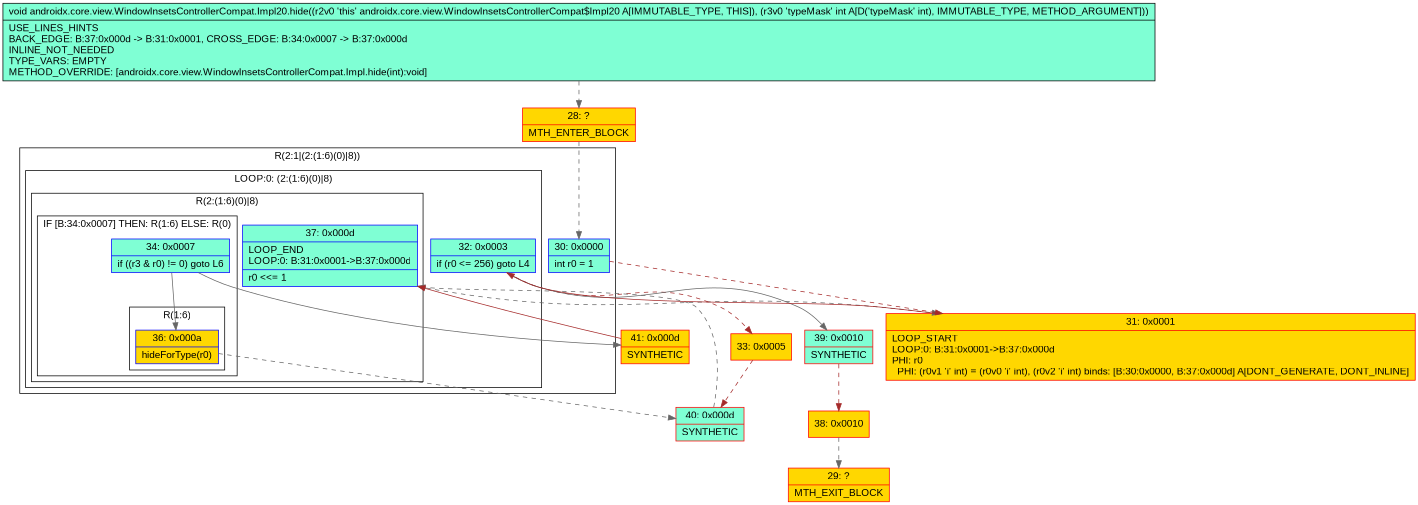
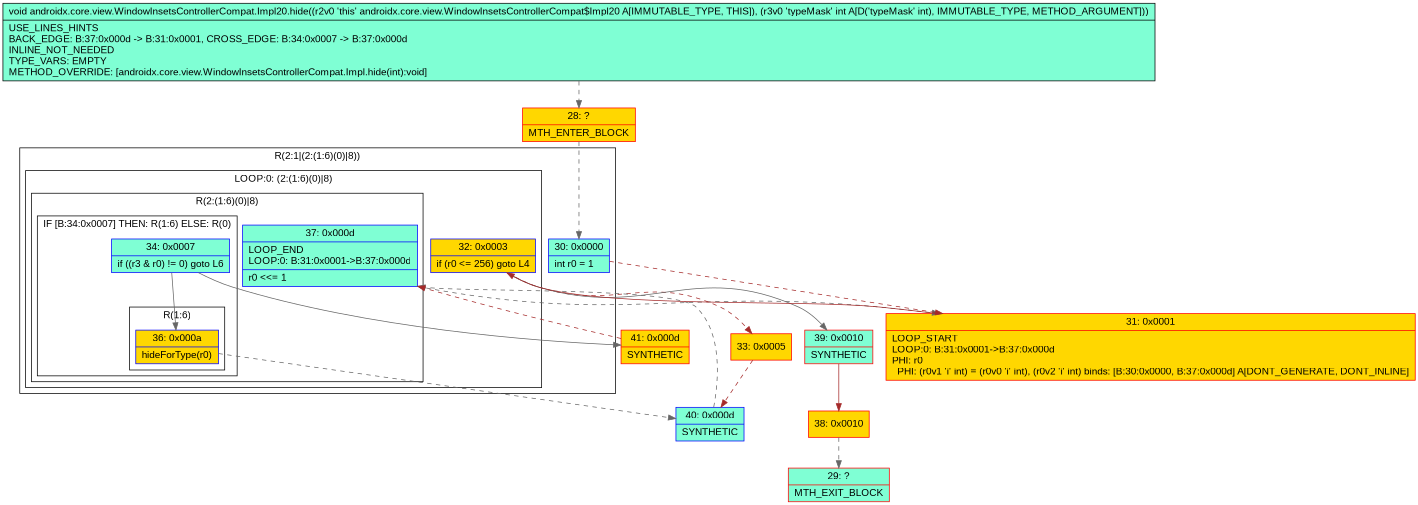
node "32: 0x0003": fillcolor aquamarine -> gold
edge "41: 0x000d" -> "37: 0x000d": style solid -> dashed
edge "39: 0x0010" -> "38: 0x0010": style dashed -> solid
node "40: 0x000d": color red -> blue
node "29: ?": fillcolor gold -> aquamarine
